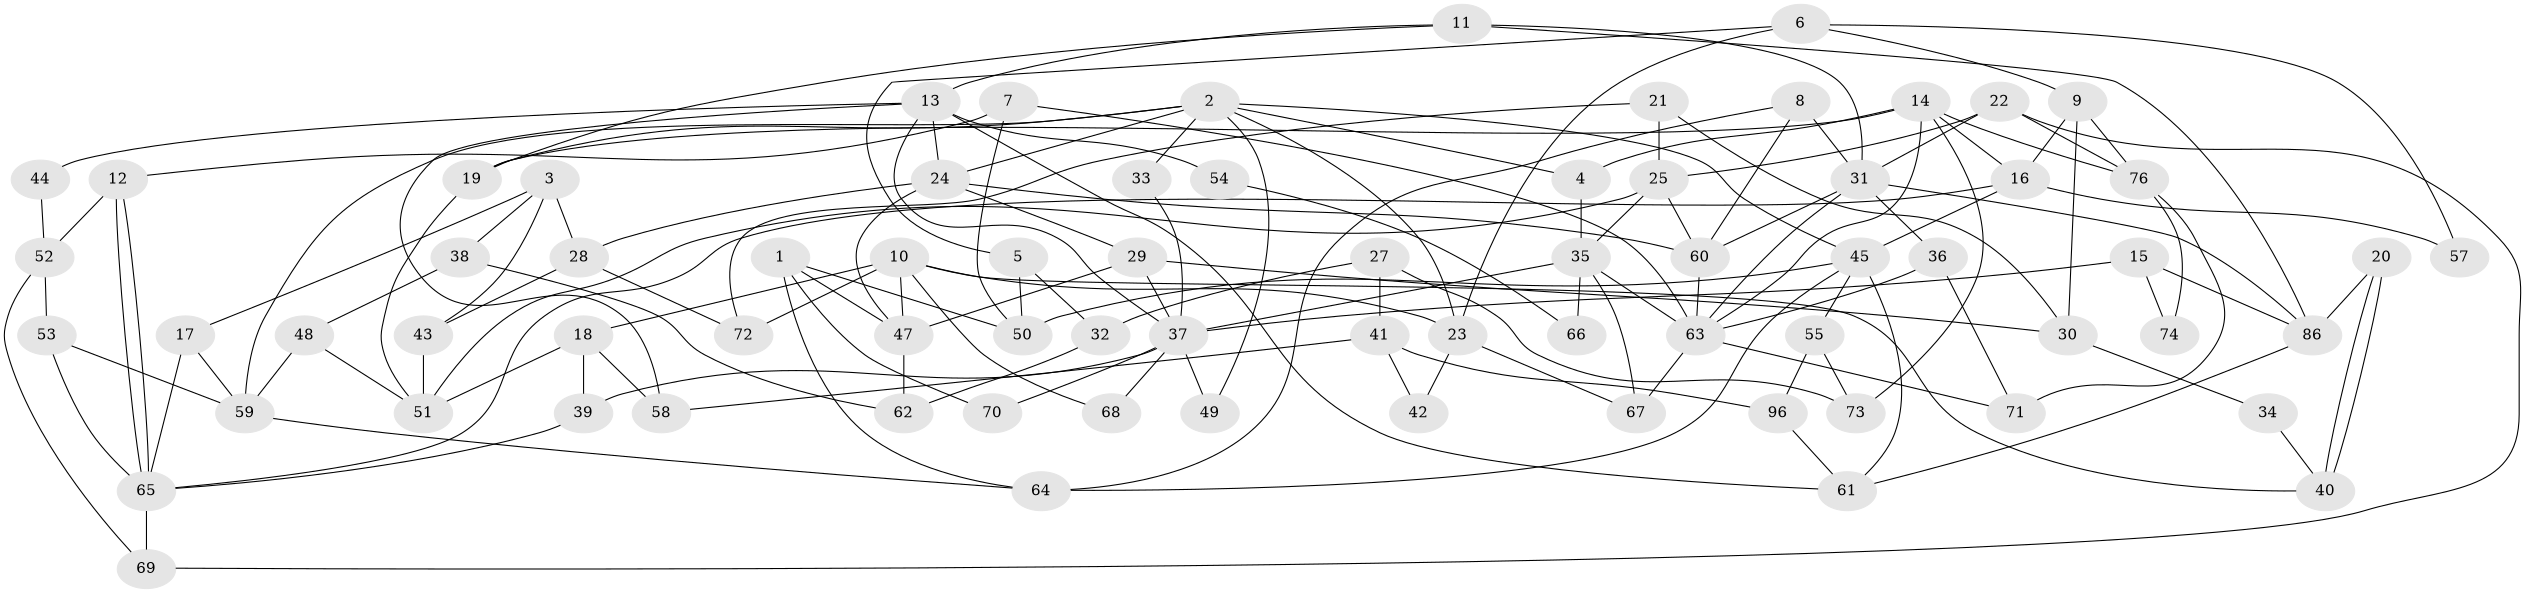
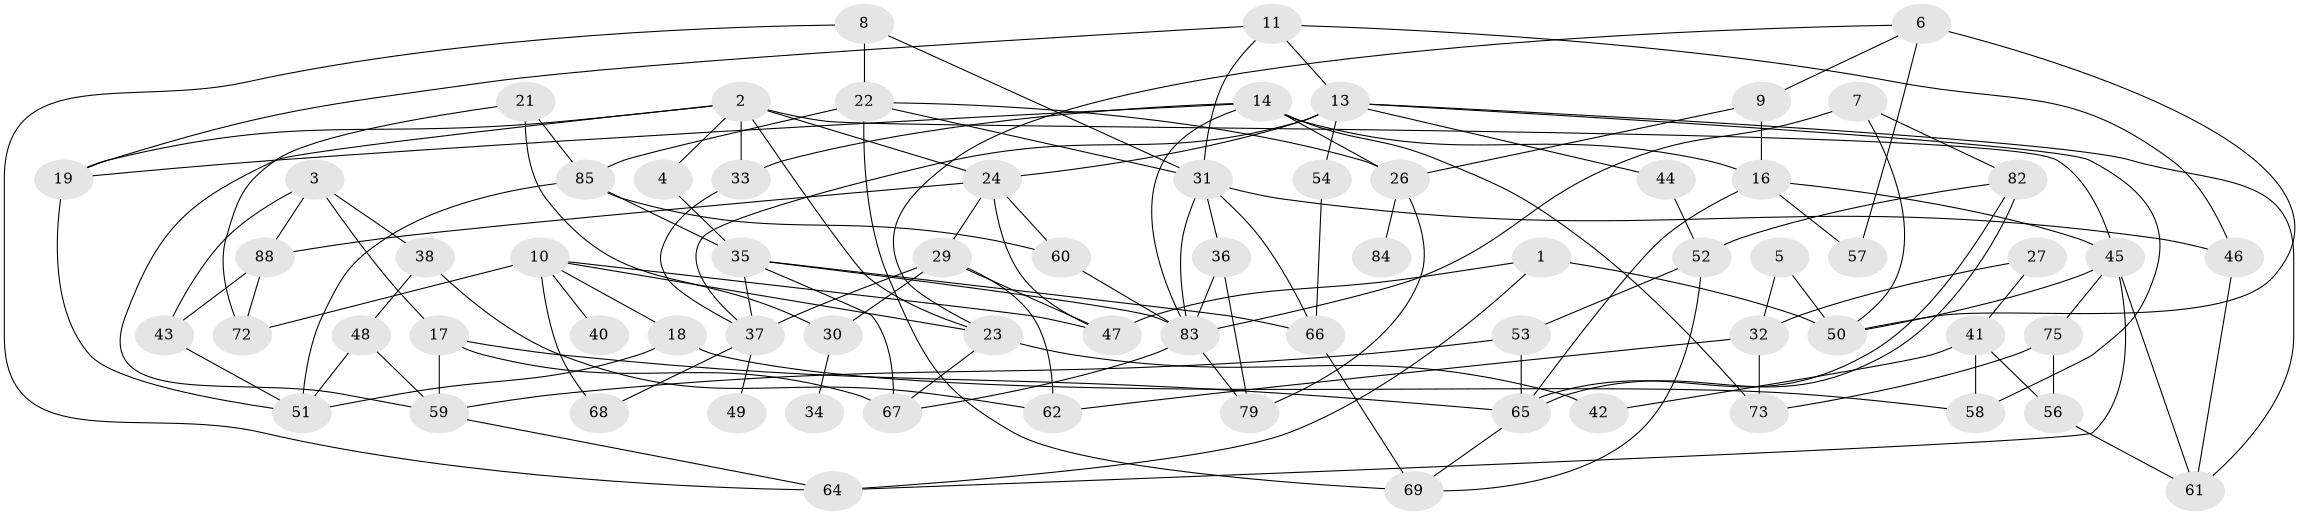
edge "6" -- "5": now "6" -- "50"
edge "14" -- "4": now "14" -- "33"
node "12": label "12" -> "82"
node "25": label "25" -> "85"
edge "8" -- "60": now "8" -- "22"
node "76": label "76" -> "26"
edge "31" -- "60": now "31" -- "66"
edge "9" -- "30": removed
edge "2" -- "49": removed
node "28": label "28" -> "88"
node "15": removed
node "20": removed
node "63": label "63" -> "83"
node "55": label "55" -> "75"
node "74": label "74" -> "84"
node "86": label "86" -> "46"
edge "47" -- "62": now "29" -- "62"
edge "17" -- "67": added
edge "27" -- "73": now "32" -- "73"
node "39": removed
node "70": removed
edge "66" -- "69": added
node "96": label "96" -> "56"
node "71": label "71" -> "79"
edge "34" -- "40": removed
